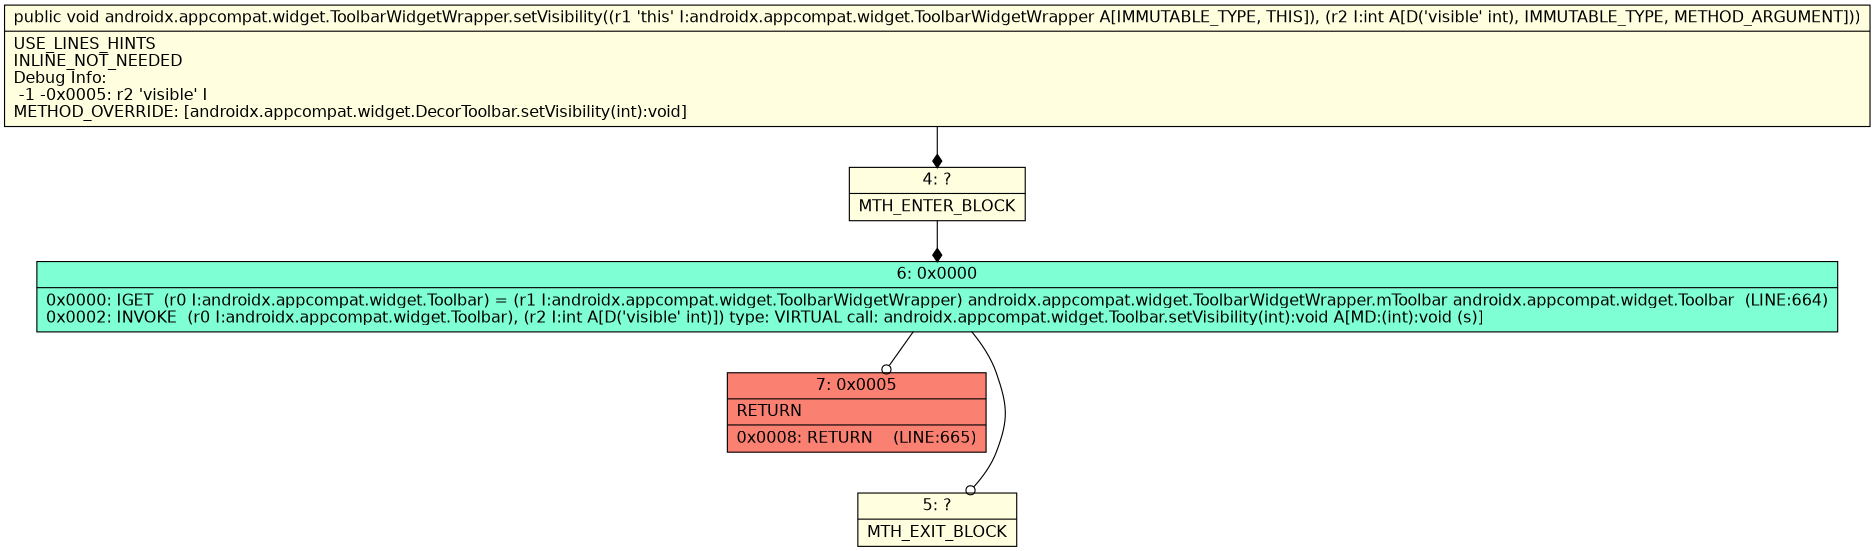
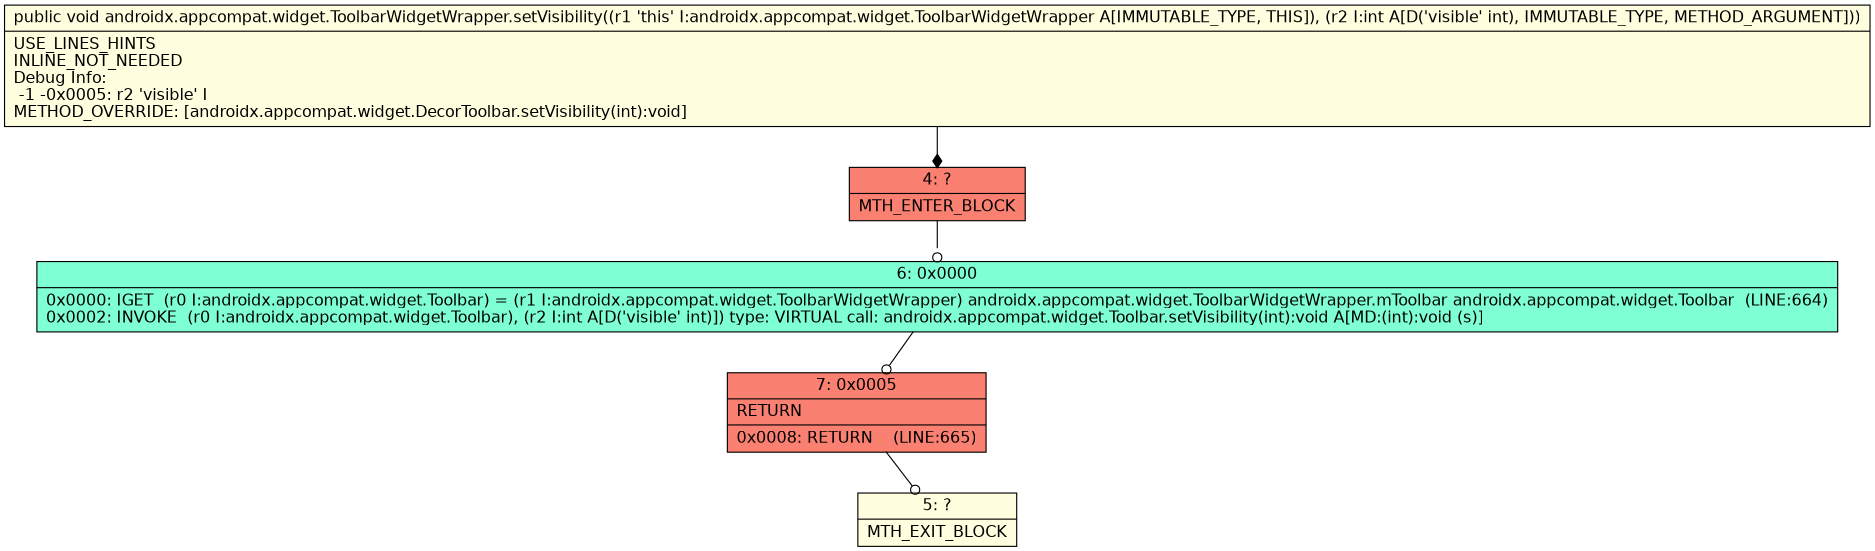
node "4: ?": fillcolor lightyellow -> salmon
edge "4: ?" -> "6: 0x0000": arrowhead diamond -> odot
edge "6: 0x0000" -> "5: ?": now "7: 0x0005" -> "5: ?"
